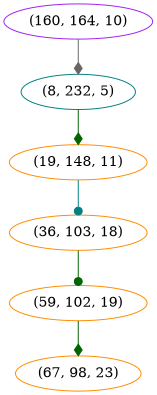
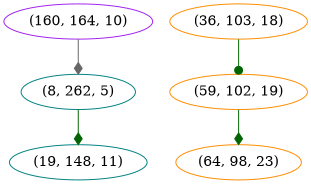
node "(8, 232, 5)": label "(8, 232, 5)" -> "(8, 262, 5)"
node "(19, 148, 11)": color darkorange -> teal
edge "(19, 148, 11)" -> "(36, 103, 18)": removed
node "(67, 98, 23)": label "(67, 98, 23)" -> "(64, 98, 23)"
